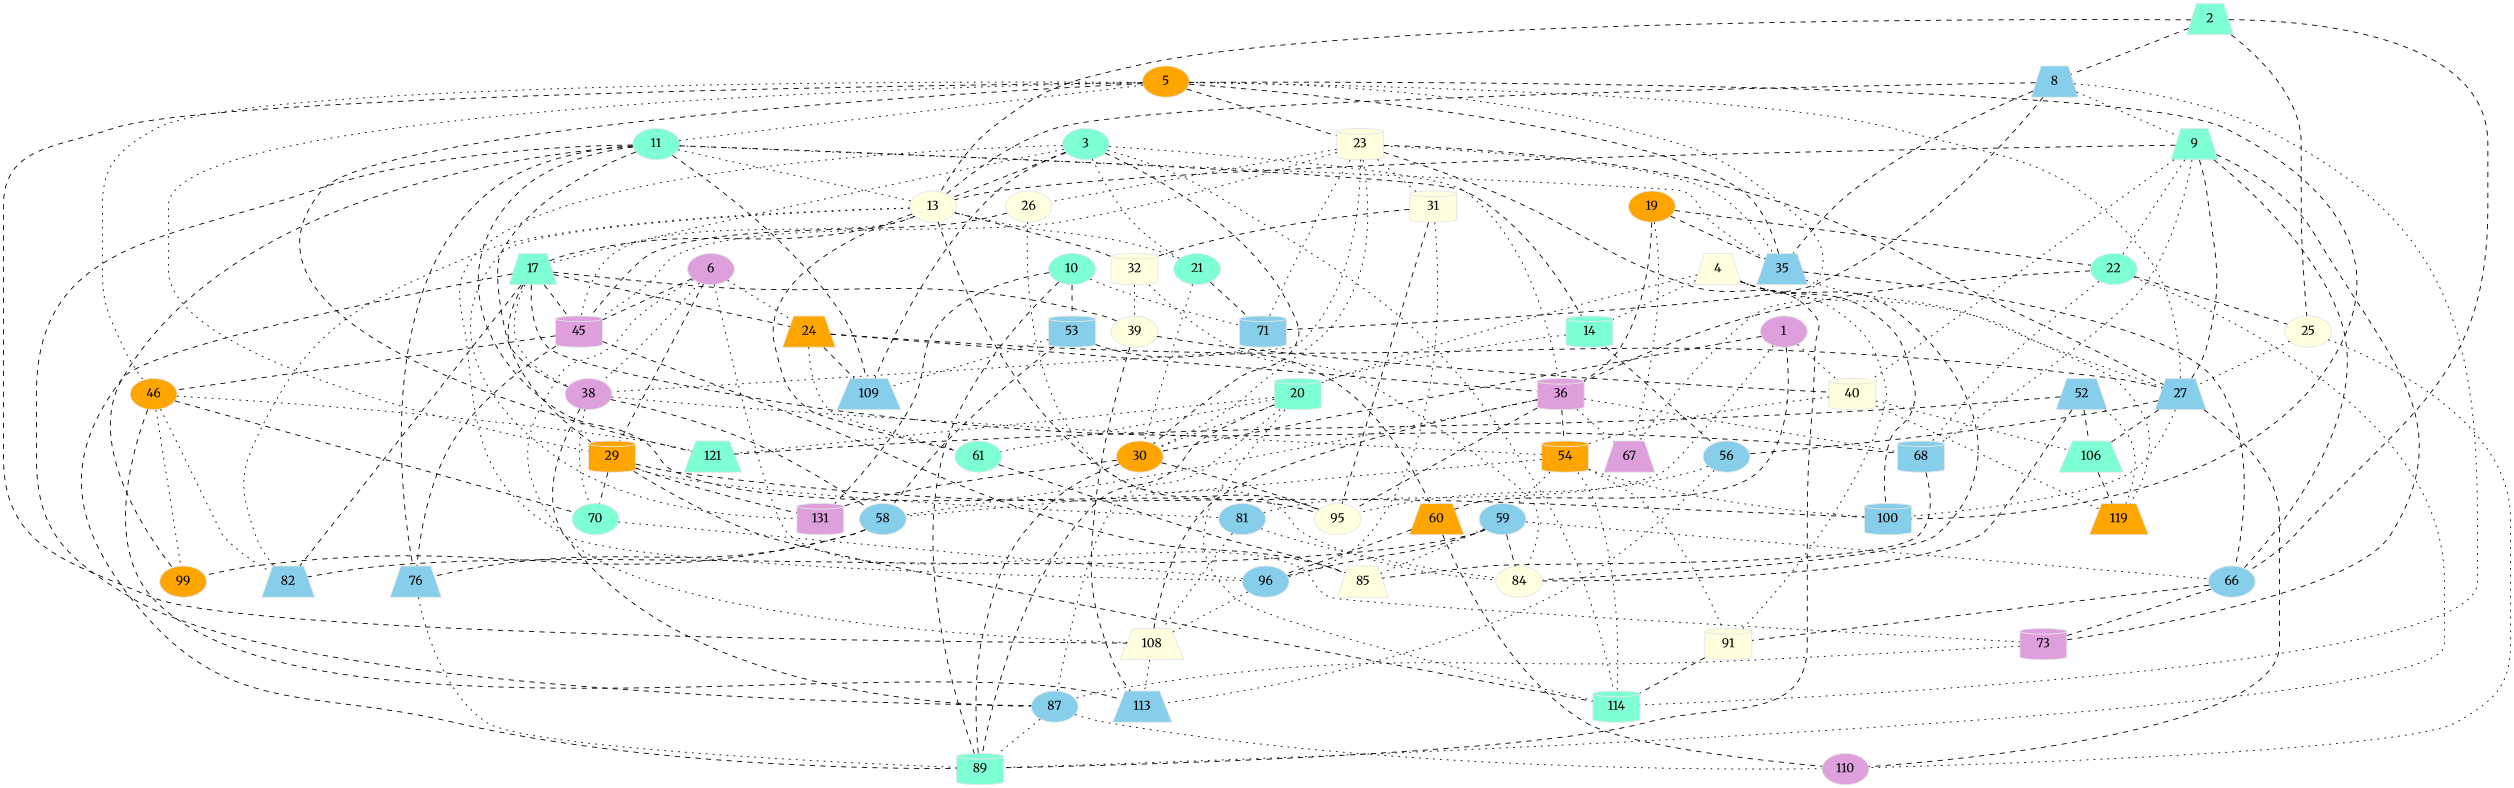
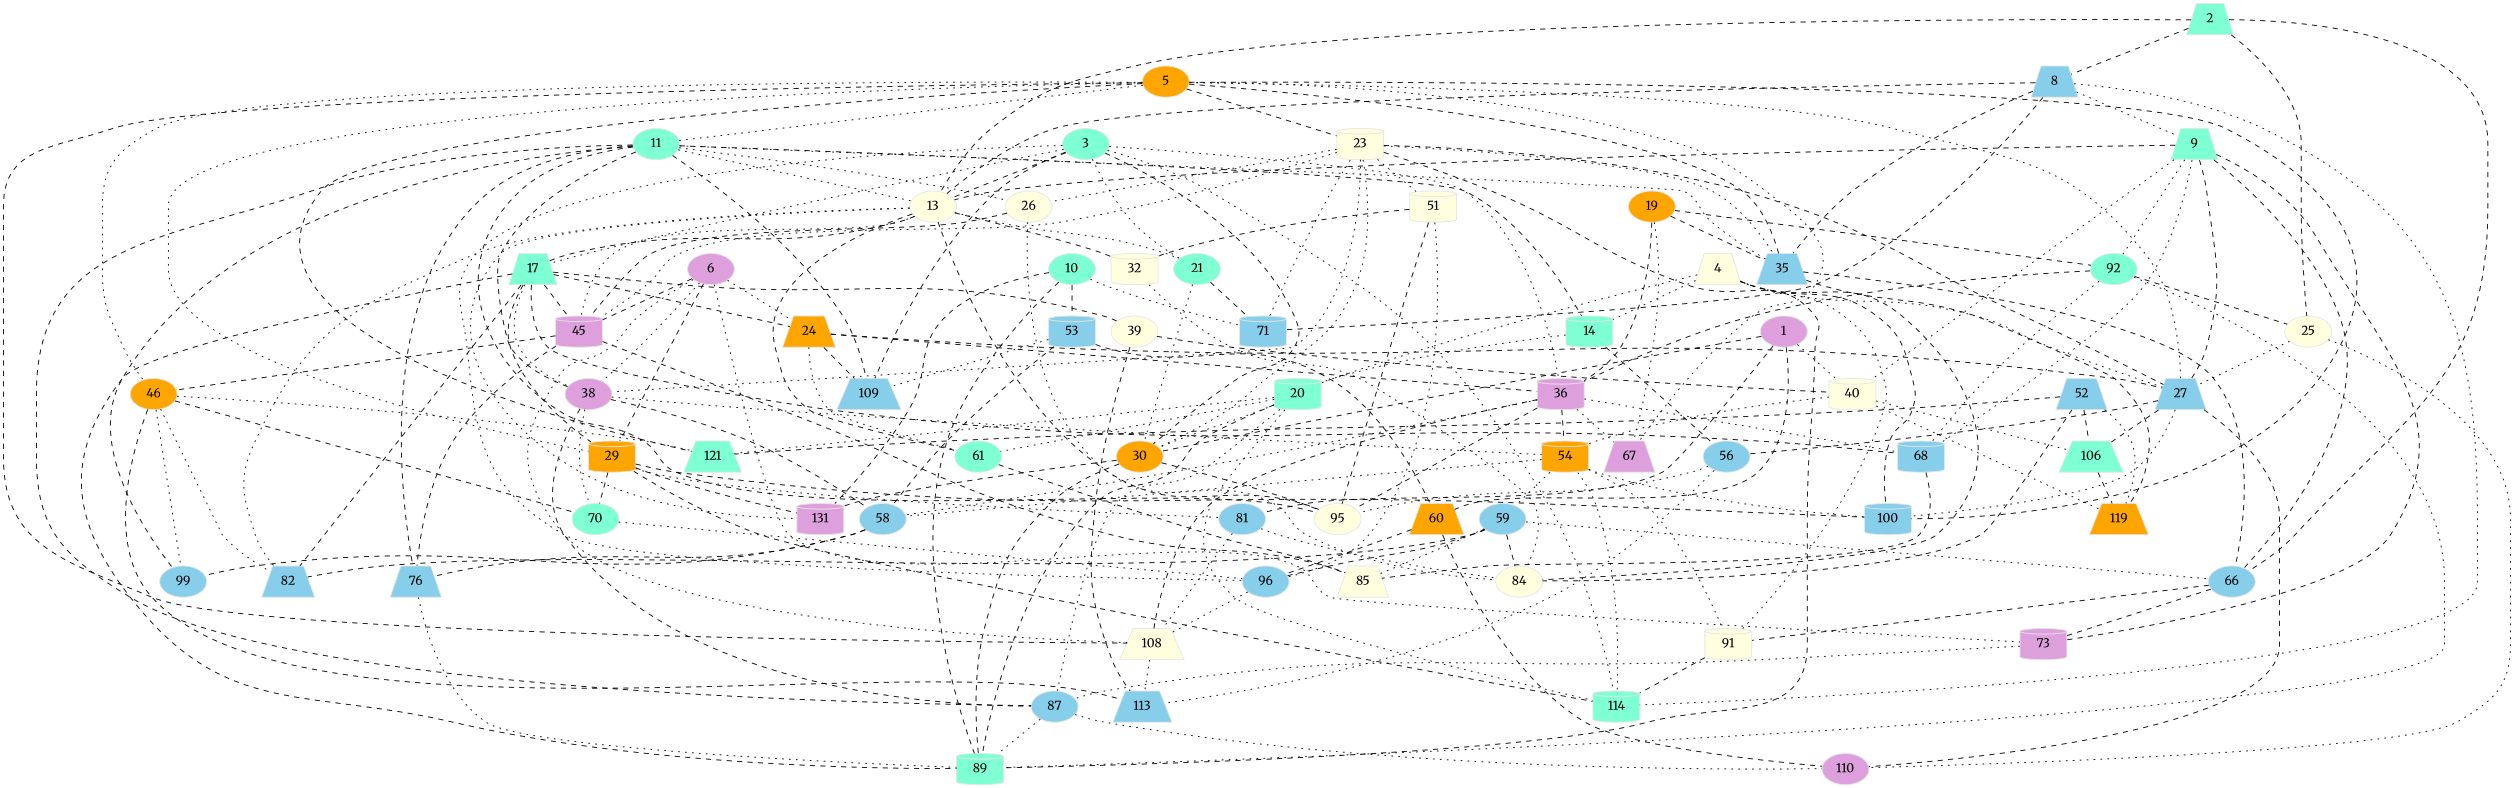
edge "11" -- "26": added
node "31": label "31" -> "51"
node "22": label "22" -> "92"
edge "32" -- "39": removed
edge "35" -- "119": style dotted -> dashed
edge "1" -- "81": style dotted -> dashed
node "99": fillcolor orange -> skyblue
